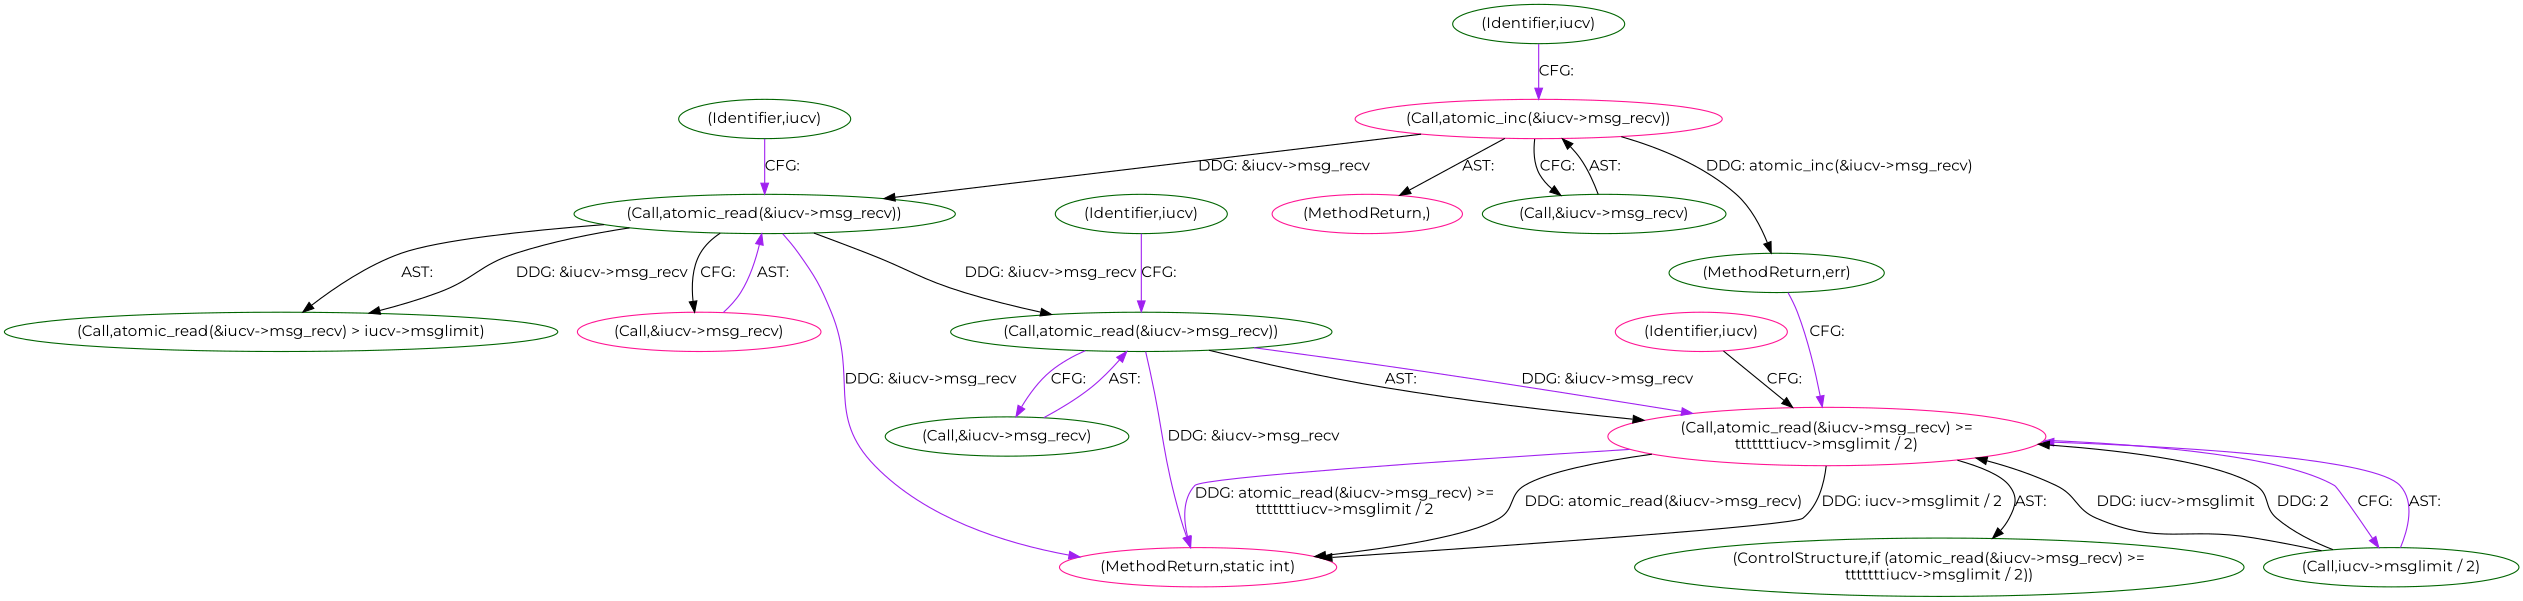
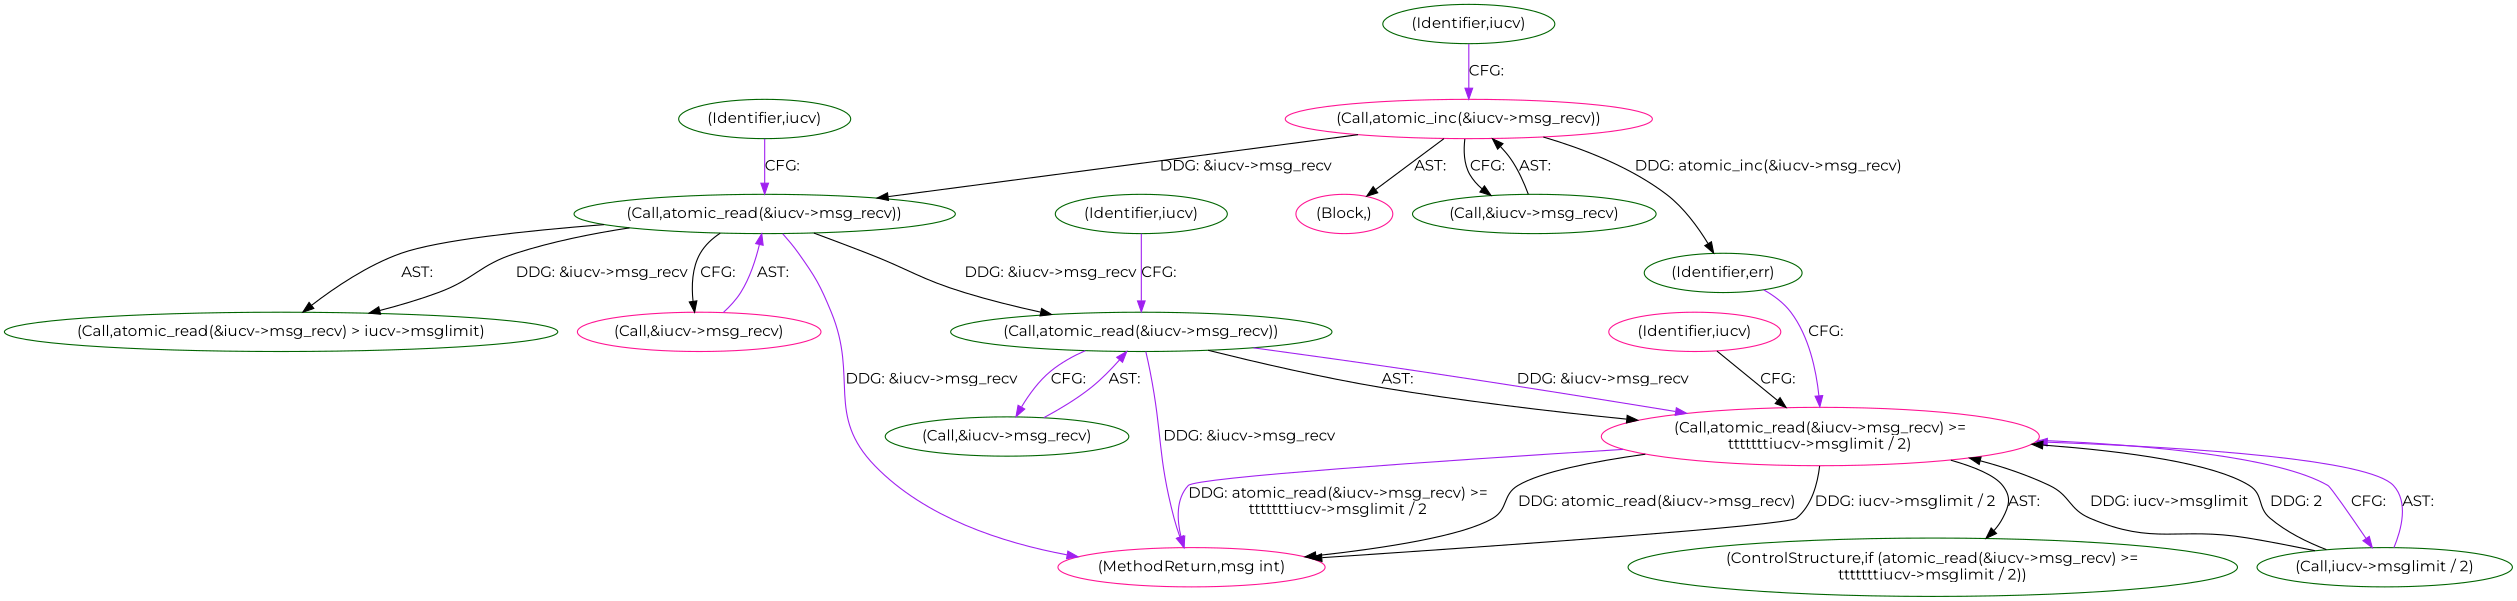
node "(MethodReturn,)": label "(MethodReturn,)" -> "(Block,)"
node "(MethodReturn,err)": label "(MethodReturn,err)" -> "(Identifier,err)"
node "(MethodReturn,static int)": label "(MethodReturn,static int)" -> "(MethodReturn,msg int)"
